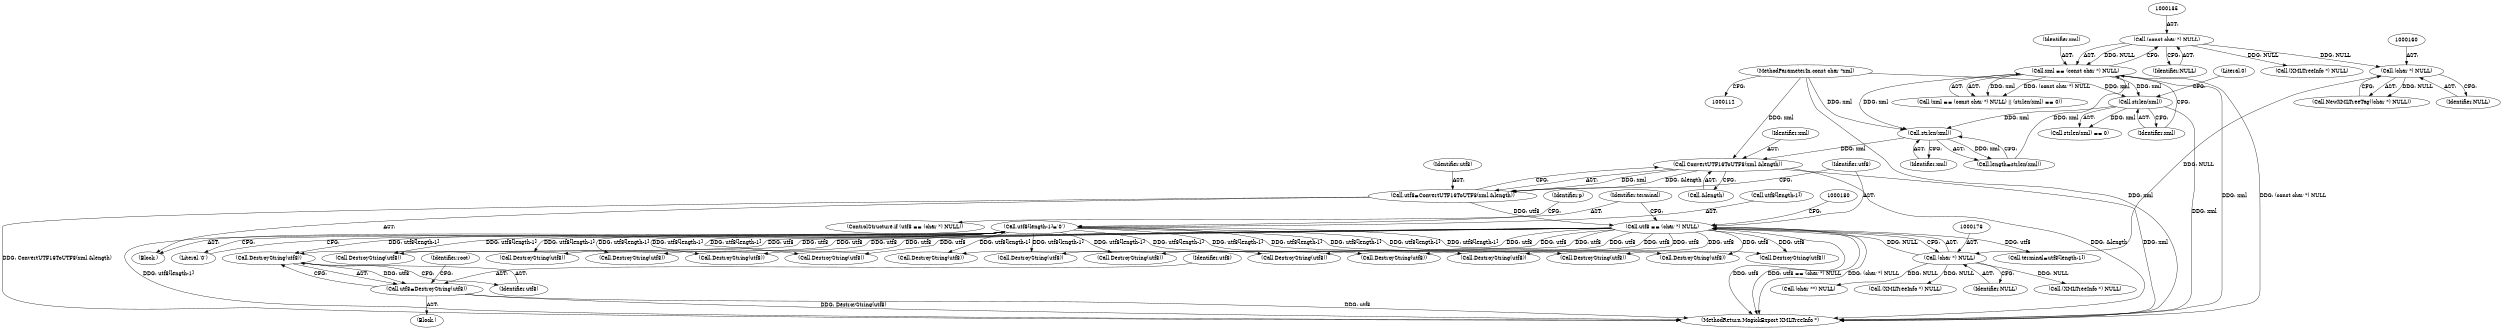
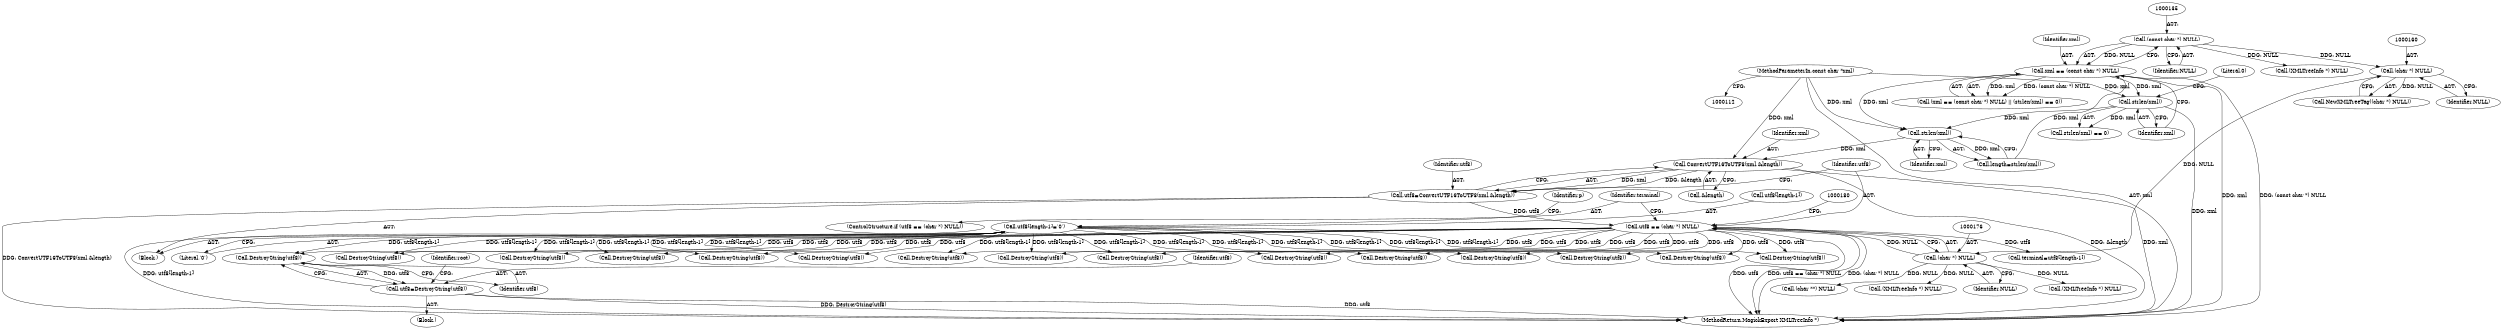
edge "(MethodParameterIn,const char *xml)" -> "(MethodReturn,MagickExport XMLTreeInfo *)": label "DDG: xml" -> "AST: xml"
edge "(Literal,'0')" -> "(Call,utf8[length-1]='0')": label "CFG: " -> "AST: "
